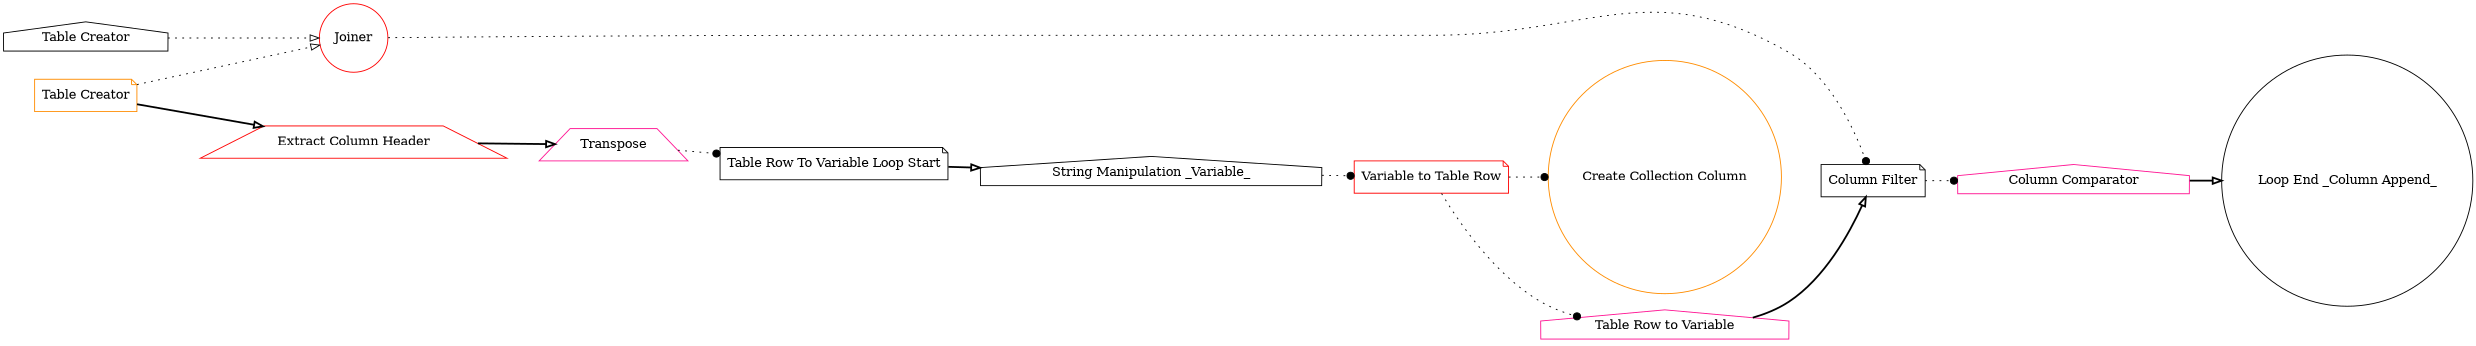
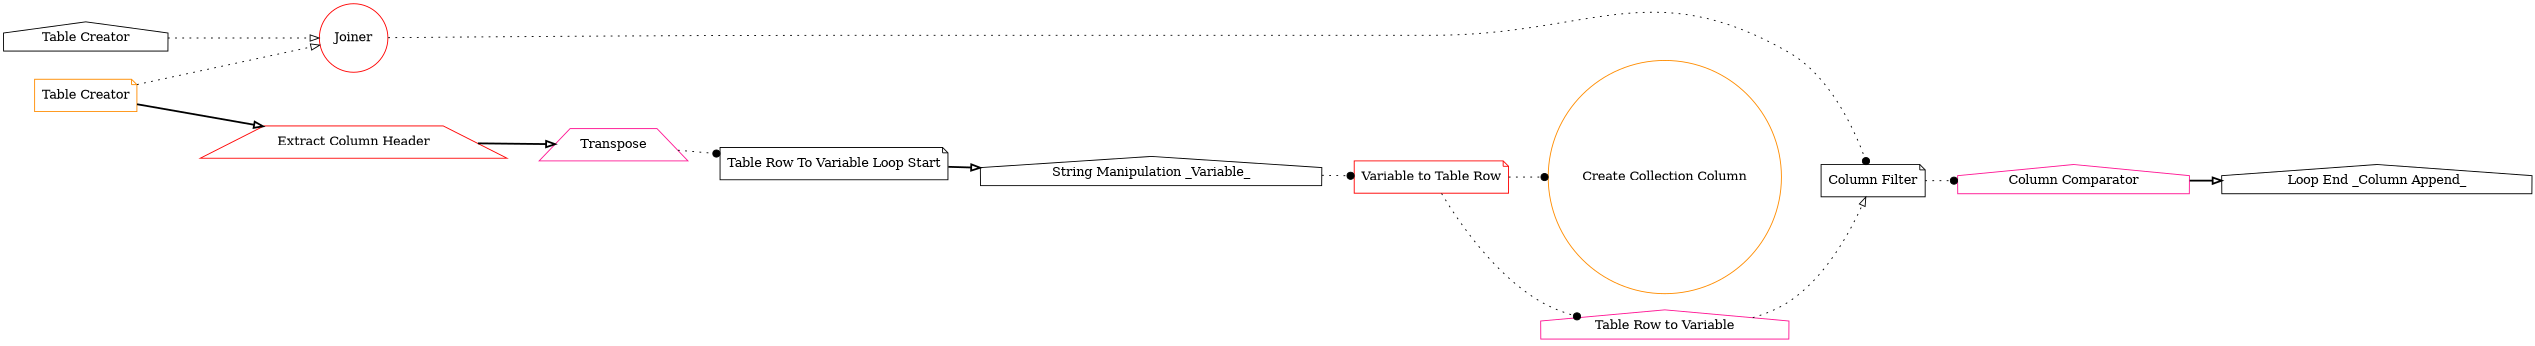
node "Loop End _Column Append_": shape circle -> house
edge "Table Row to Variable" -> "Column Filter": style bold -> dotted
